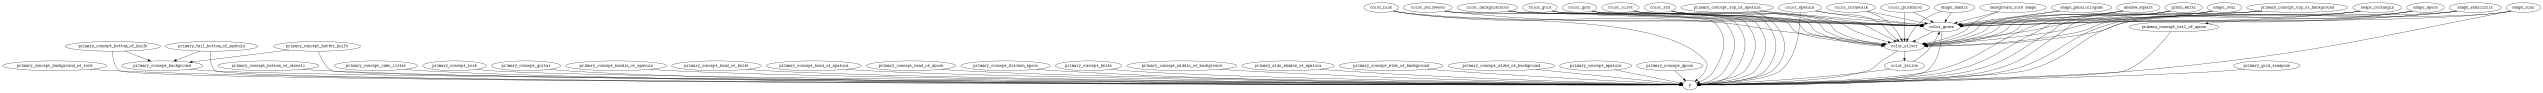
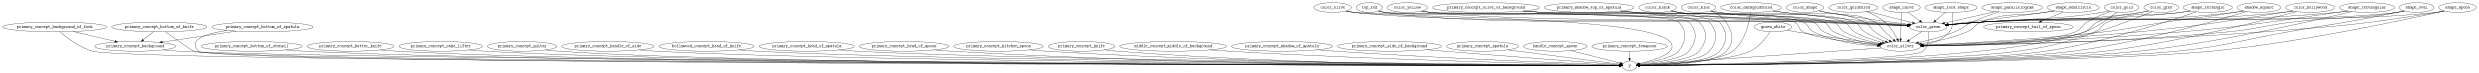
node "color_red": label "color_red" -> "top_red"
node "primary_concept_top_of_spatula": label "primary_concept_top_of_spatula" -> "primary_shadow_top_of_spatula"
node "color_spatula": label "color_spatula" -> "color_black"
node "color_cornstalk": label "color_cornstalk" -> "color_shape"
node "shape_handle": label "shape_handle" -> "shape_curve"
node "background_fork shape": label "background_fork shape" -> "shape_fork shape"
node "primary_concept_top_of_background": label "primary_concept_top_of_background" -> "primary_concept_olive_of_background"
node "shape_blue": label "shape_blue" -> "shape_rectangular"
edge "green_white" -> "color_green": removed
node "primary_tail_bottom_of_spatula": label "primary_tail_bottom_of_spatula" -> "primary_concept_bottom_of_spatula"
edge "color_silver" -> "color_yellow": reversed
edge "primary_concept_butter_knife" -> "primary_concept_background": now "primary_concept_background_of_fork" -> "primary_concept_background"
node "primary_concept_fork": removed
node "primary_concept_handle_of_spatula": label "primary_concept_handle_of_spatula" -> "primary_concept_handle_of_side"
node "primary_concept_head_of_knife": label "primary_concept_head_of_knife" -> "bollywood_concept_head_of_knife"
node "primary_concept_middle_of_background": label "primary_concept_middle_of_background" -> "middle_concept_middle_of_background"
node "primary_side_shadow_of_spatula": label "primary_side_shadow_of_spatula" -> "primary_concept_shadow_of_spatula"
node "primary_concept_sides_of_background": removed
node "primary_concept_spoon": label "primary_concept_spoon" -> "handle_concept_spoon"
node "primary_gold_teaspoon": label "primary_gold_teaspoon" -> "primary_concept_teaspoon"
edge "primary_concept_tail_of_spoon" -> "y": removed
